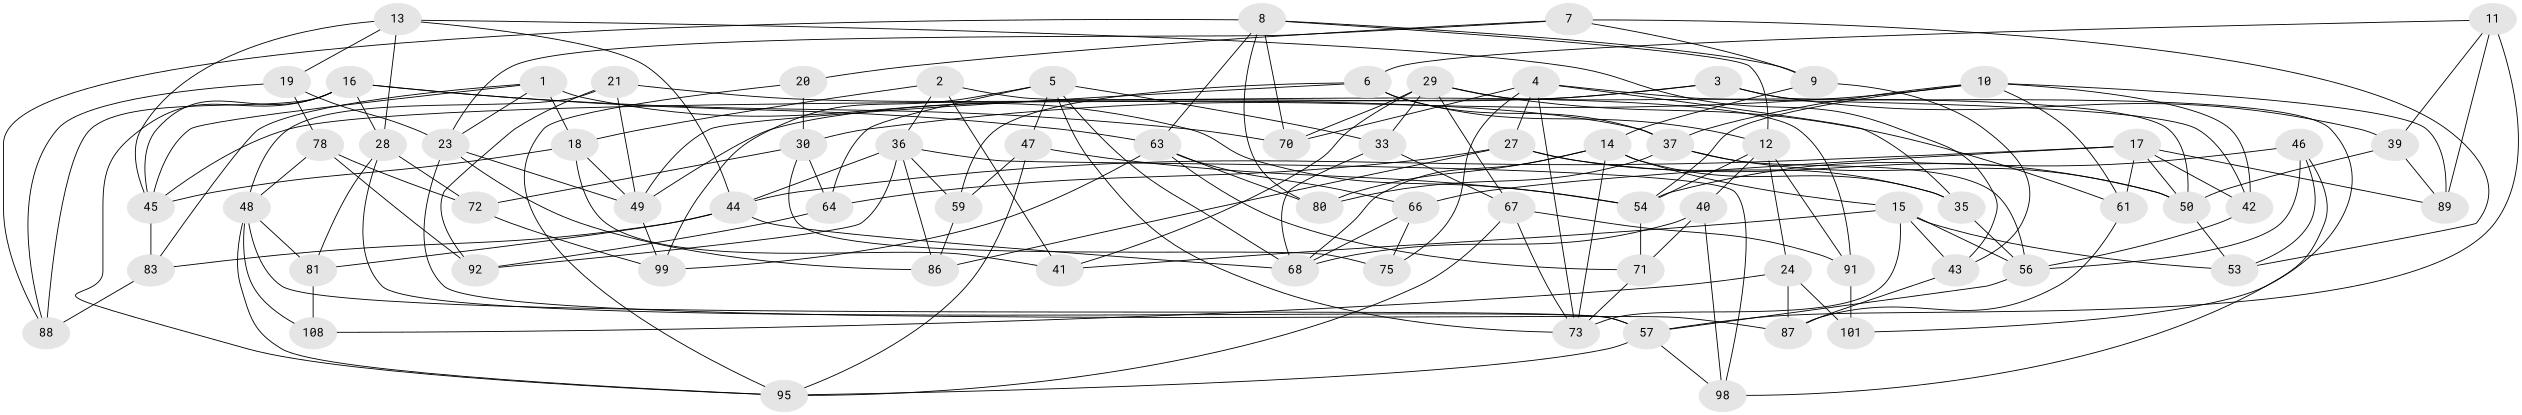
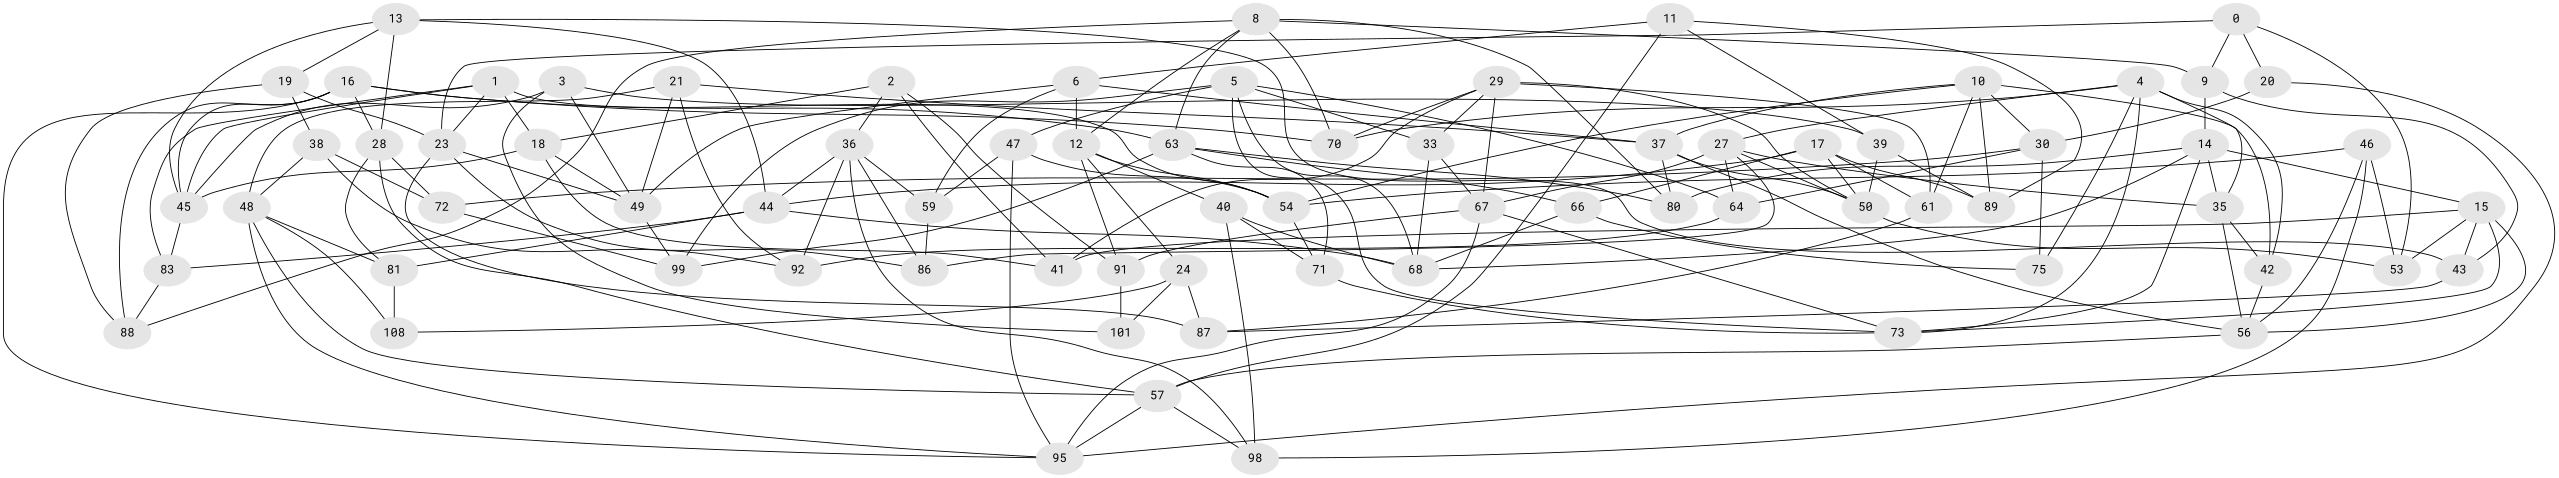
node "7": label "7" -> "0"
node "78": label "78" -> "38"
edge "17" -- "42": now "35" -- "42"
edge "27" -- "67": added
